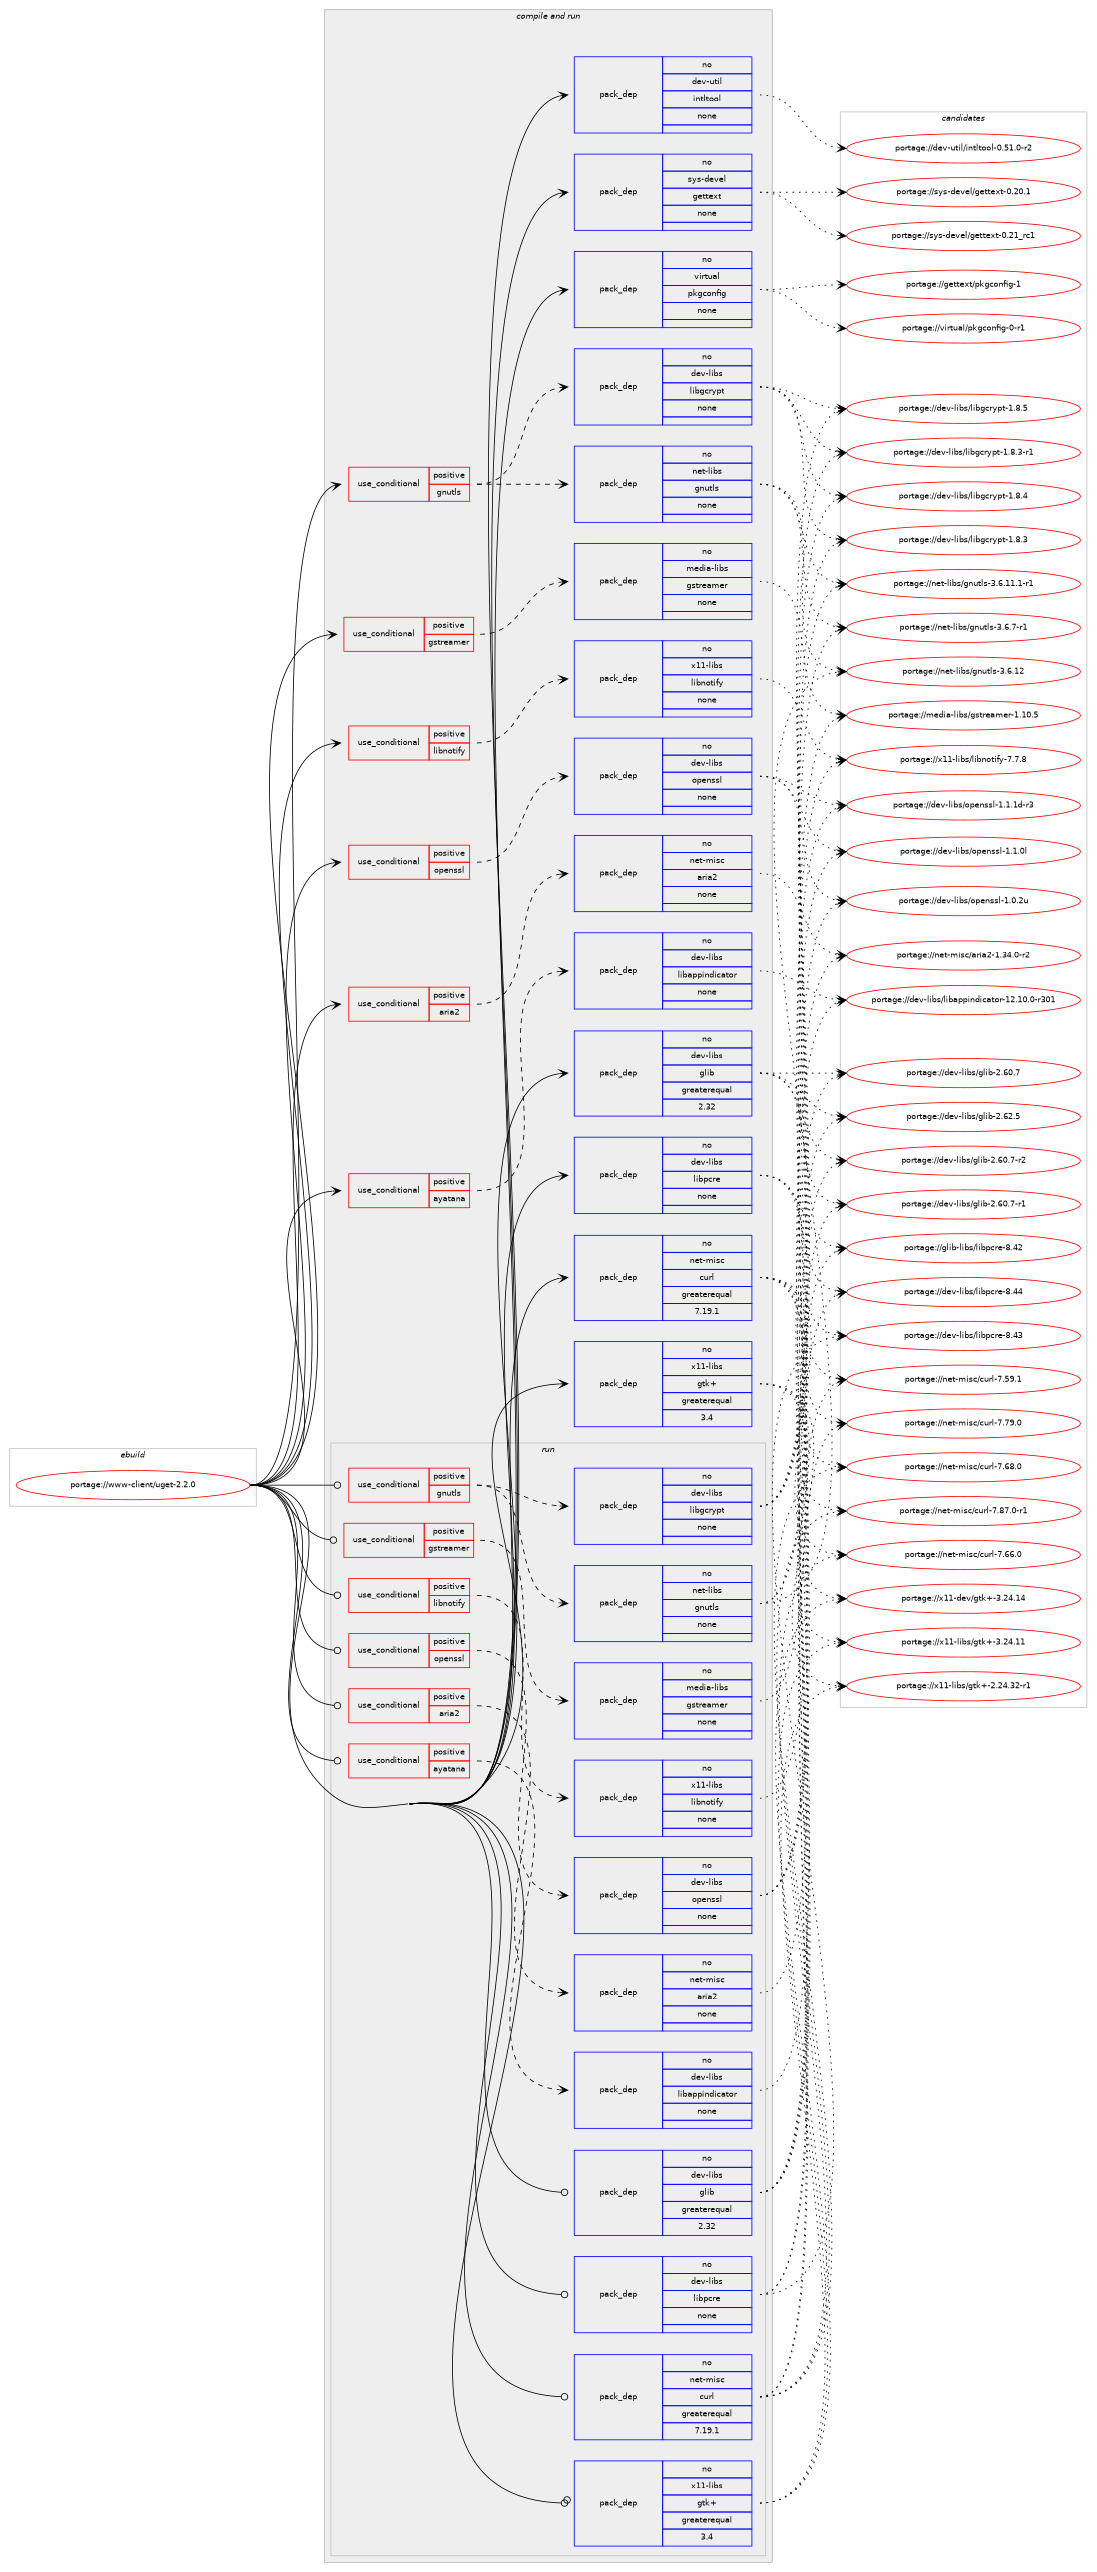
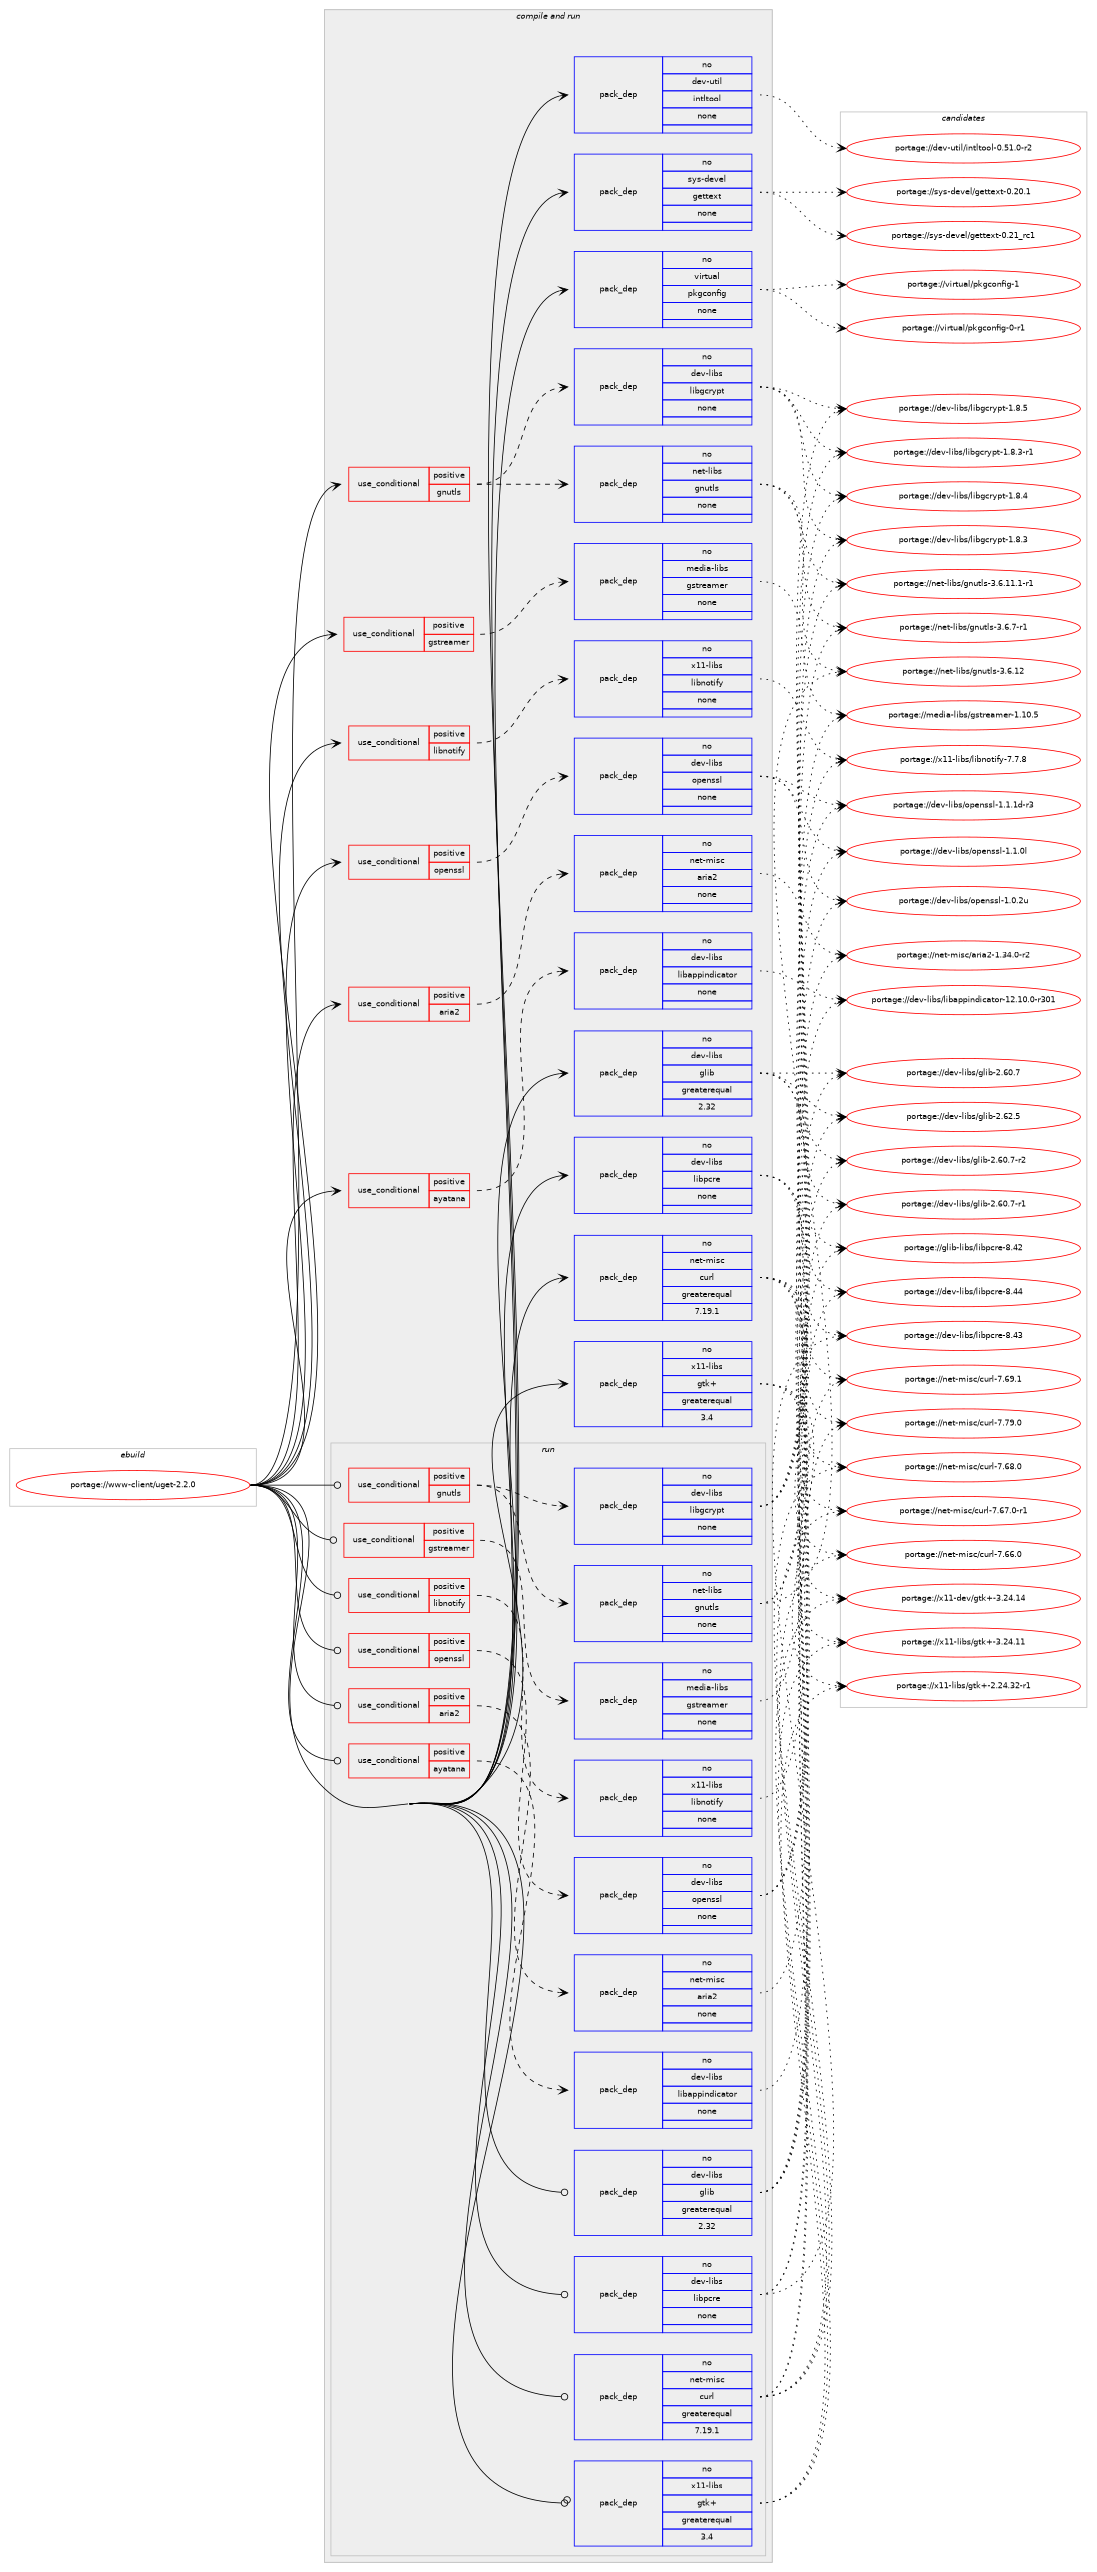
node "portage://gettext/pkgconfig-1": label "portage://gettext/pkgconfig-1" -> "portage://virtual/pkgconfig-1"
node "portage://net-misc/curl-7.59.1": label "portage://net-misc/curl-7.59.1" -> "portage://net-misc/curl-7.69.1"
node "portage://net-misc/curl-7.87.0-r1": label "portage://net-misc/curl-7.87.0-r1" -> "portage://net-misc/curl-7.67.0-r1"
